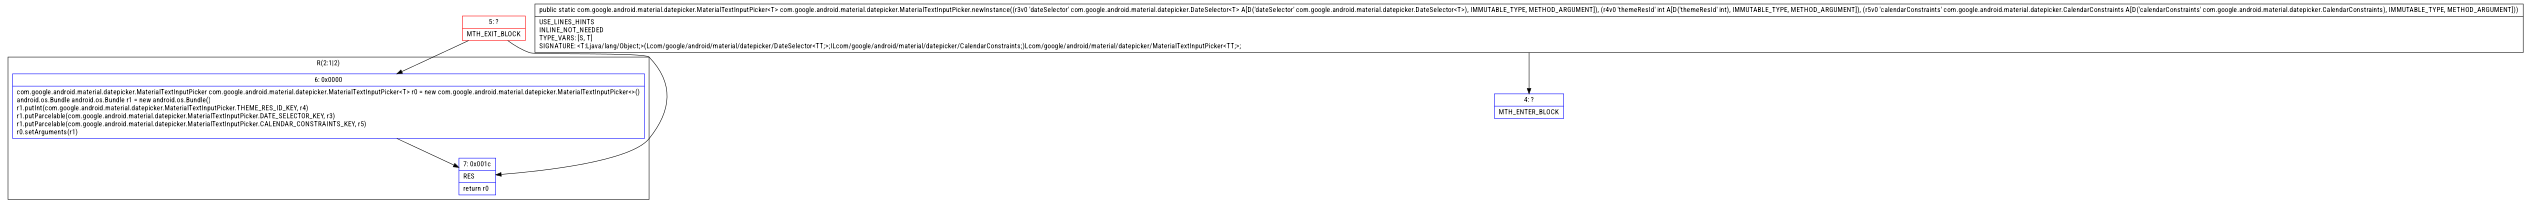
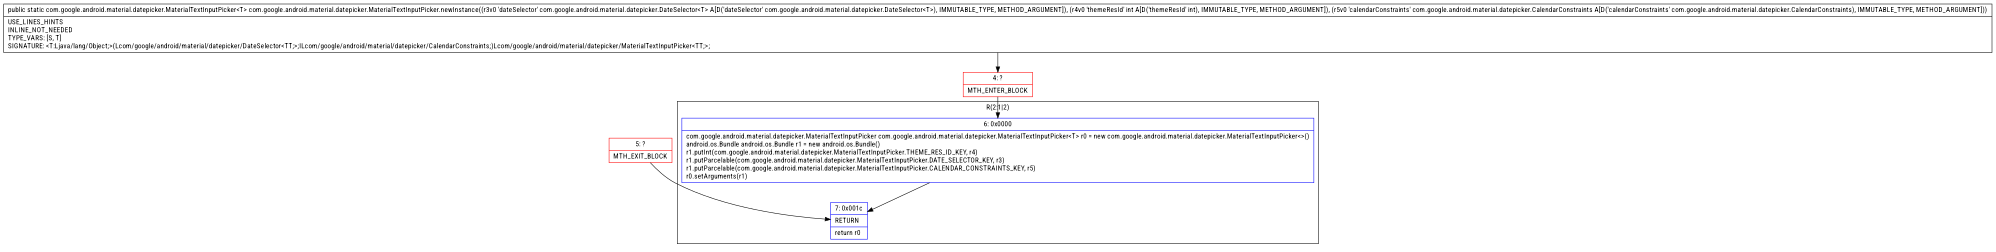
edge "5: ?" -> "6: 0x0000": now "4: ?" -> "6: 0x0000"
node "4: ?": color blue -> red
node "7: 0x001c": text "RES" -> "RETURN"
